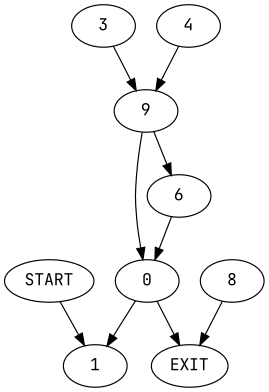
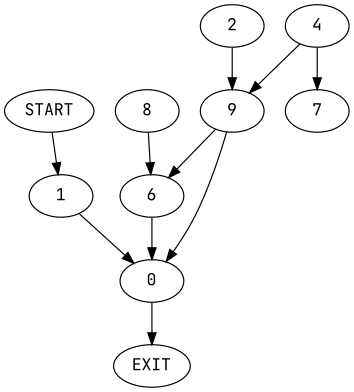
node "3": label "3" -> "2"
node "7": added
edge "0" -> "1": reversed
edge "8" -> "EXIT": now "8" -> "6"
